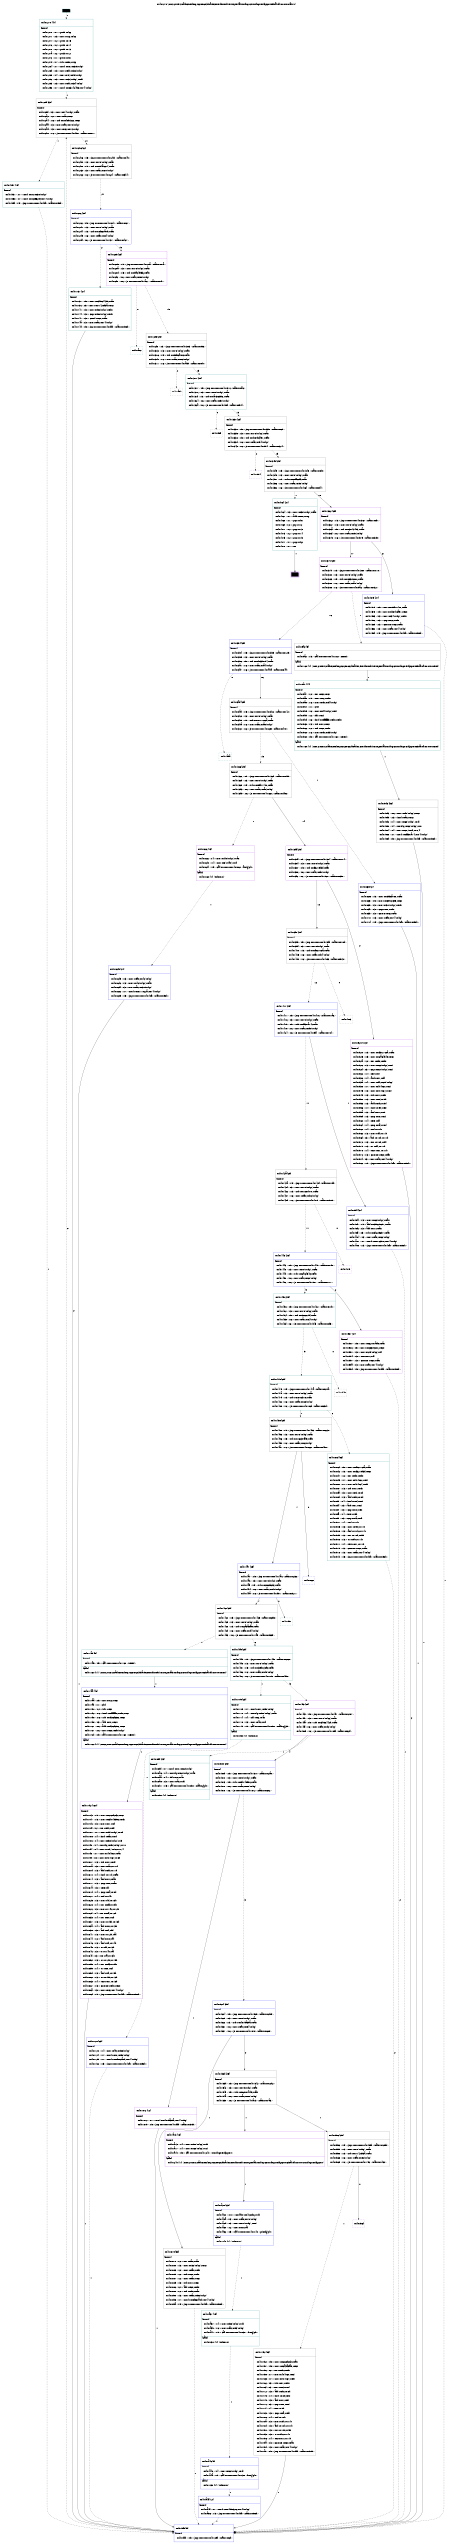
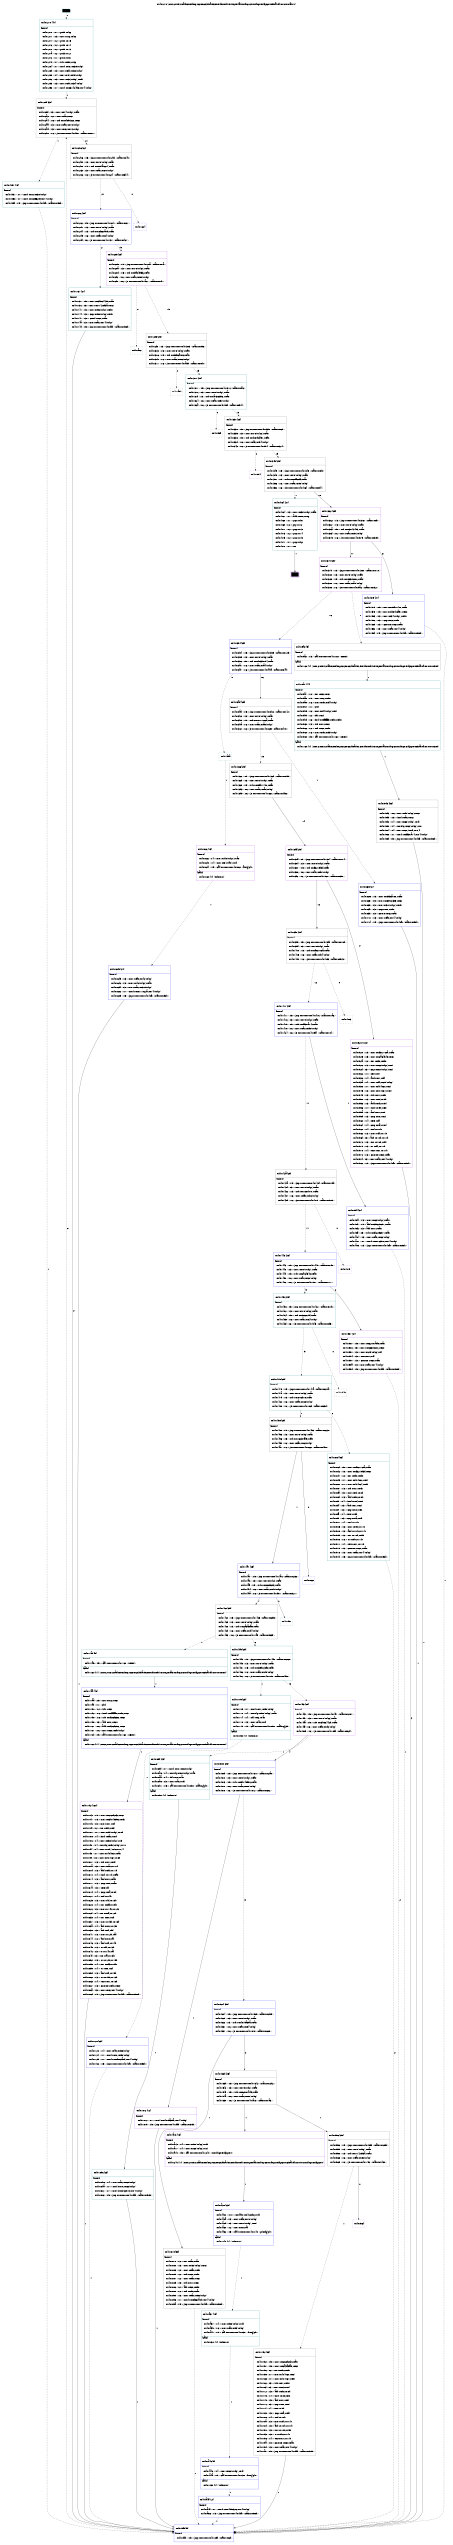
node "0x401624": added
edge "0x4013c6 [25]" -> "0x4016cc [13]": now "0x401aba" -> "0x4016cc [13]"
node "0x4018b6 [23]": added
